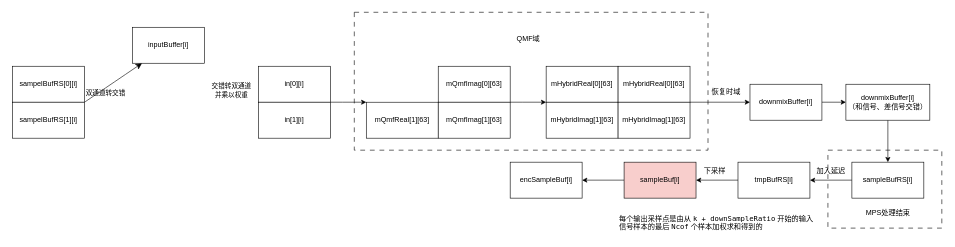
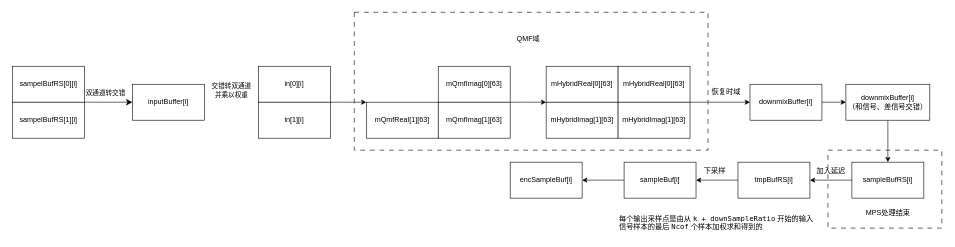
node "inputBuffer[i]": moved (168, 45) -> (168, 102)
node "sampleBuf[i]": fillcolor #f8cecc -> #ffffff
